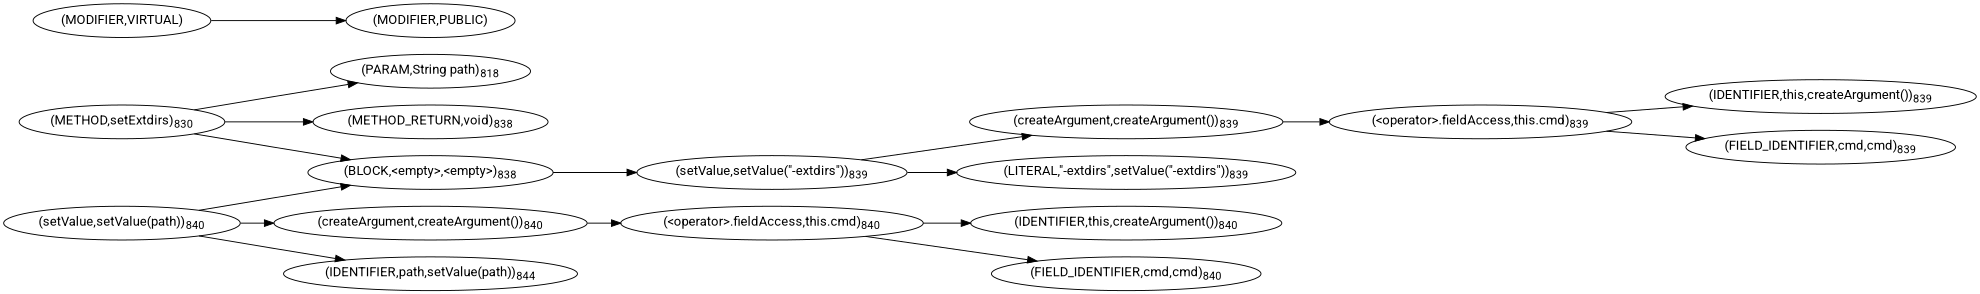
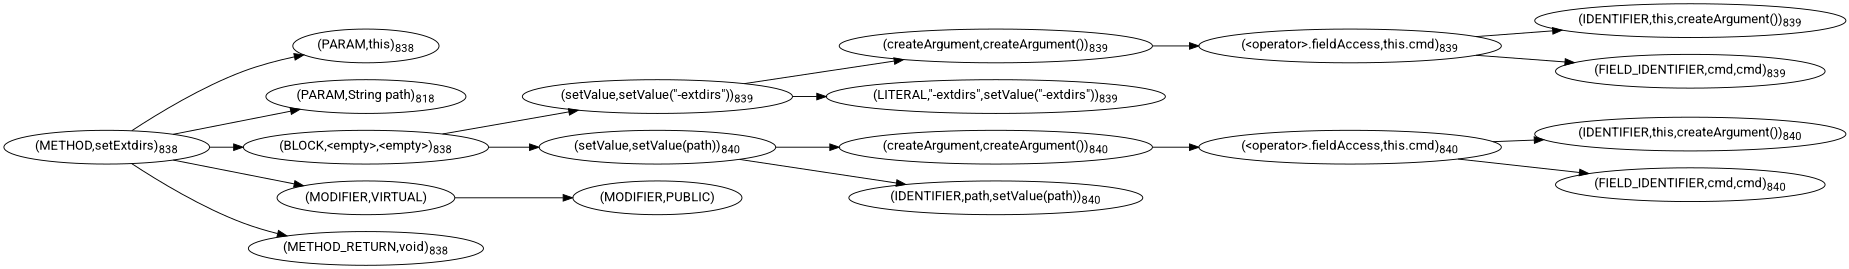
node "(PARAM,this)": added
node "(METHOD,setExtdirs)": text "830" -> "838"
edge "(METHOD,setExtdirs)" -> "(MODIFIER,VIRTUAL)": added
edge "(setValue,setValue(path))" -> "(BLOCK,<empty>,<empty>)": reversed
node "(IDENTIFIER,path,setValue(path))": text "844" -> "840"
